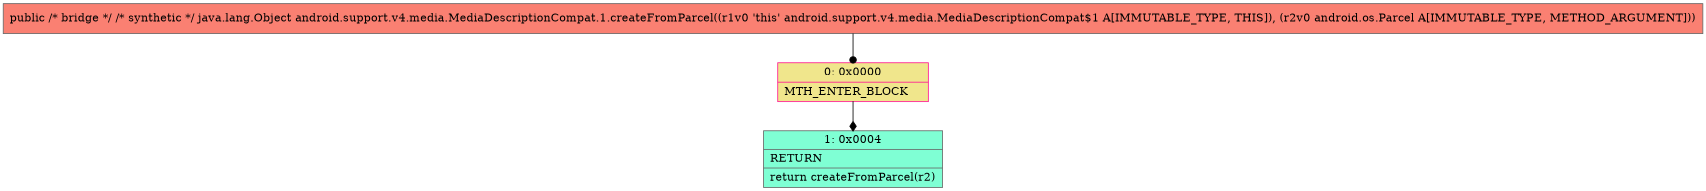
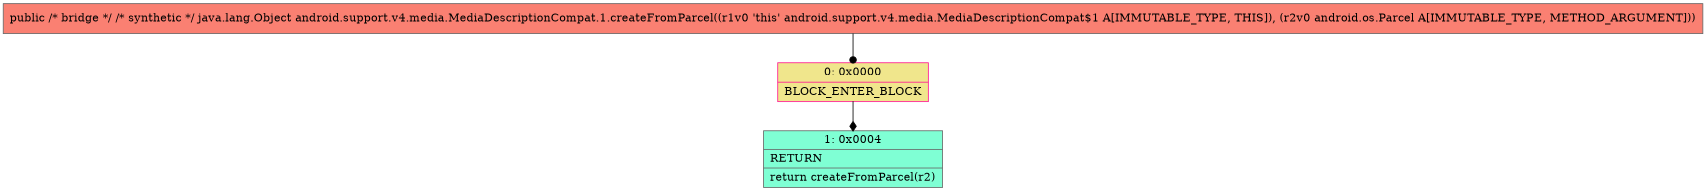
node "0: 0x0000": text "MTH_ENTER_BLOCK" -> "BLOCK_ENTER_BLOCK"
